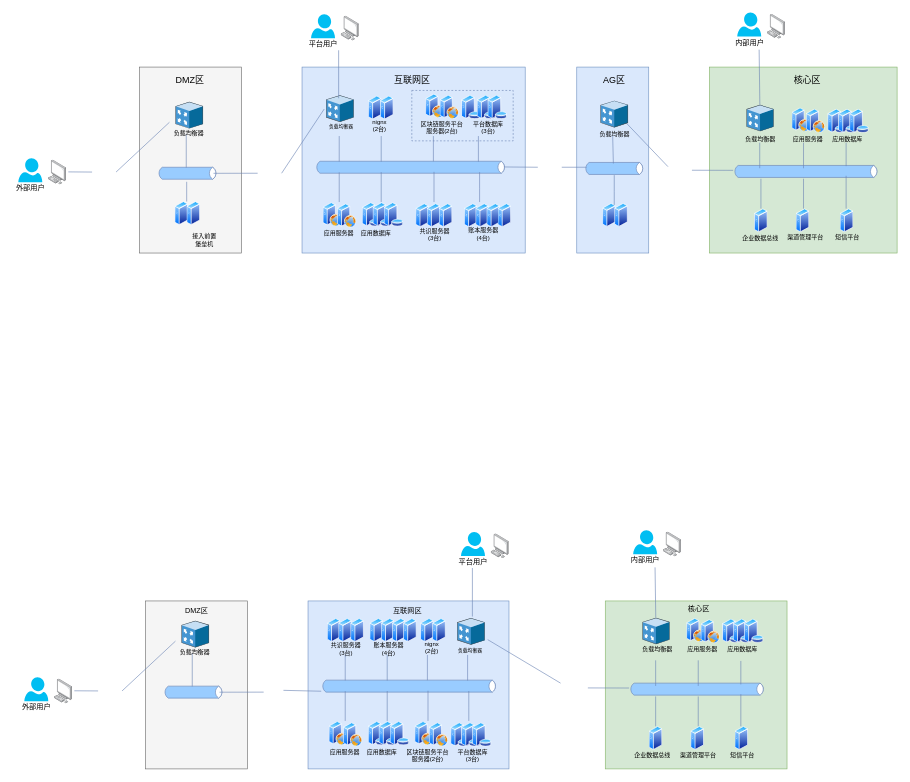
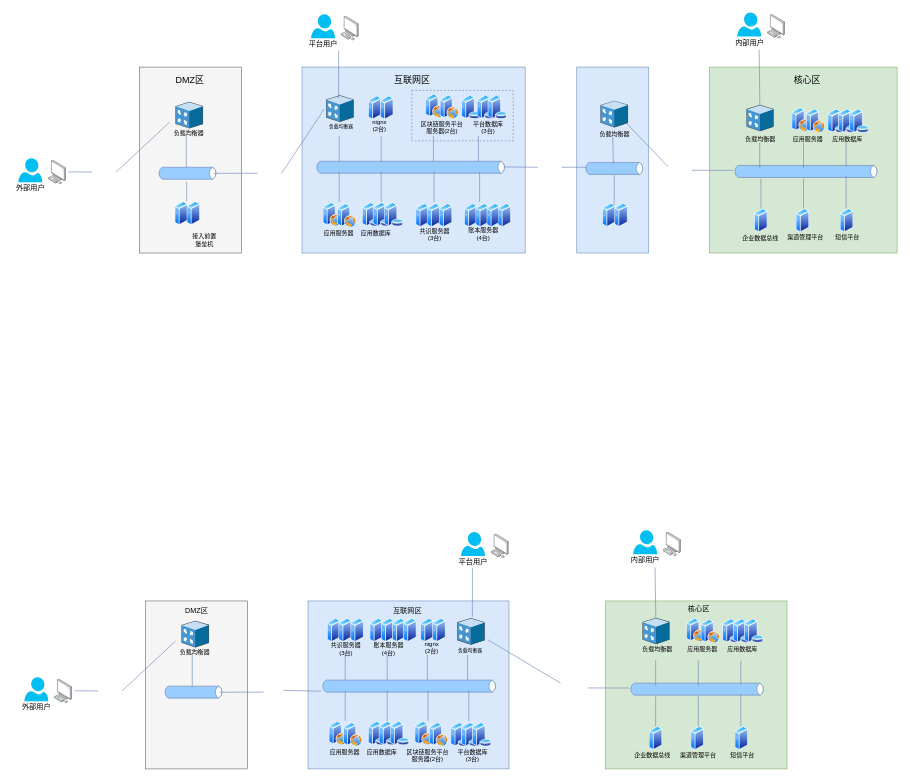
node "AG区": removed
